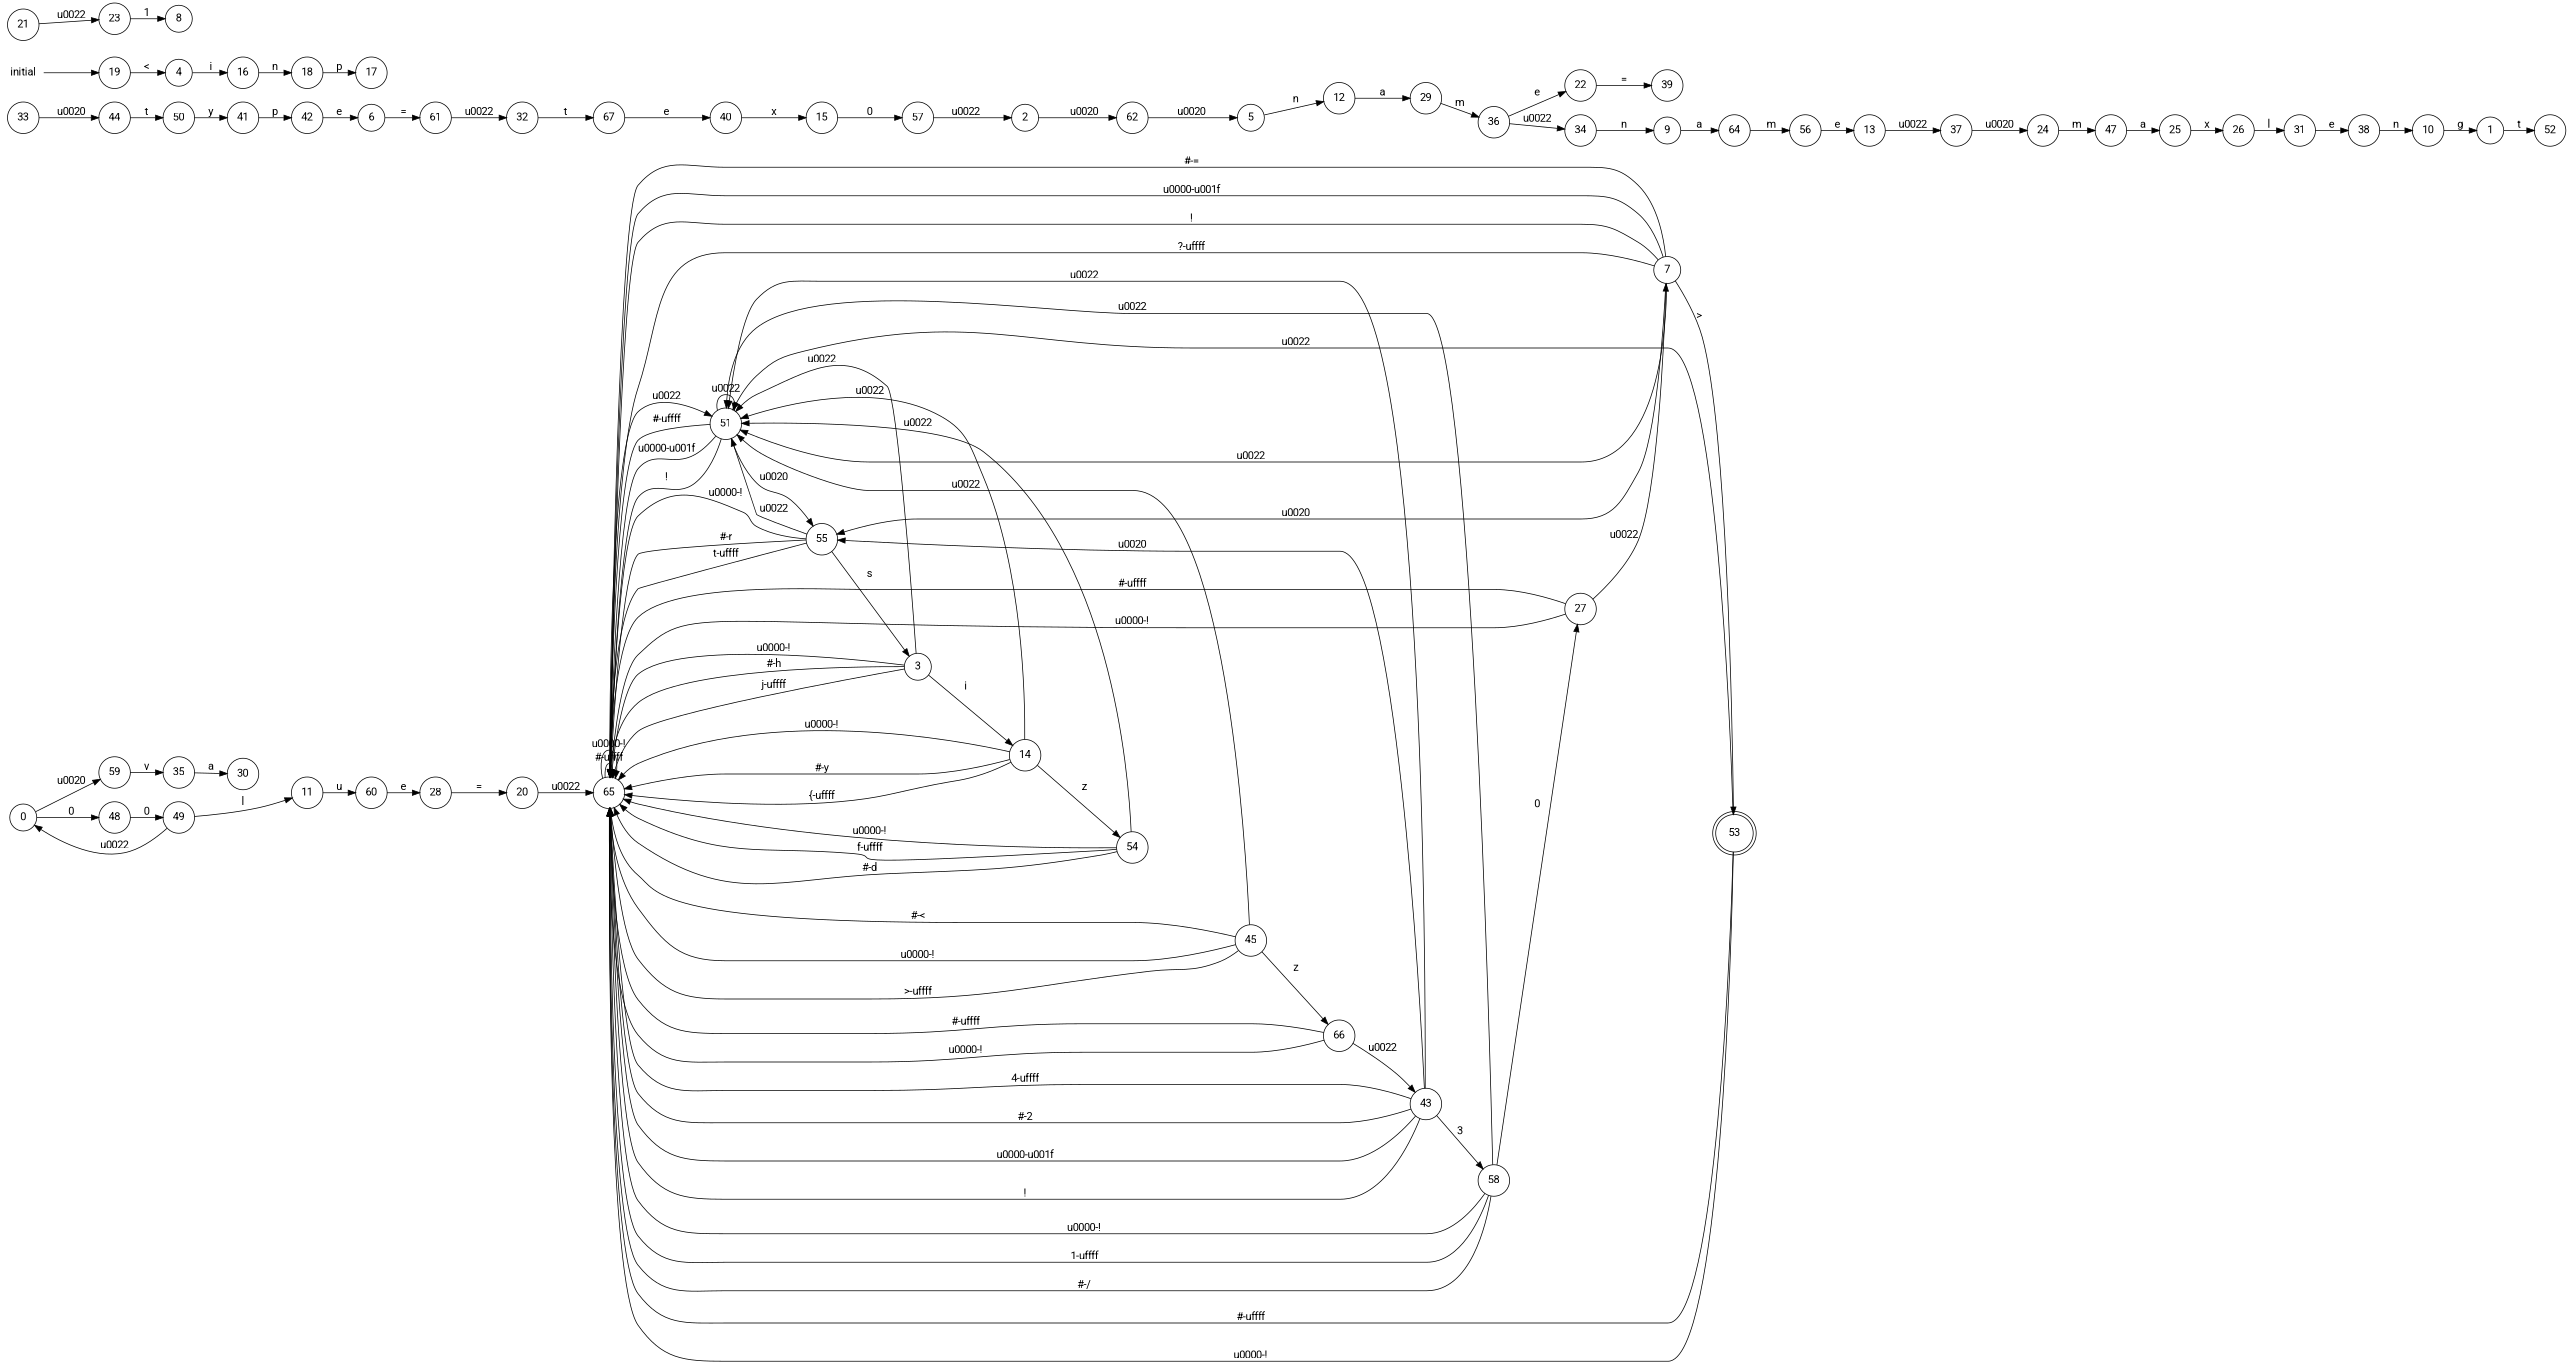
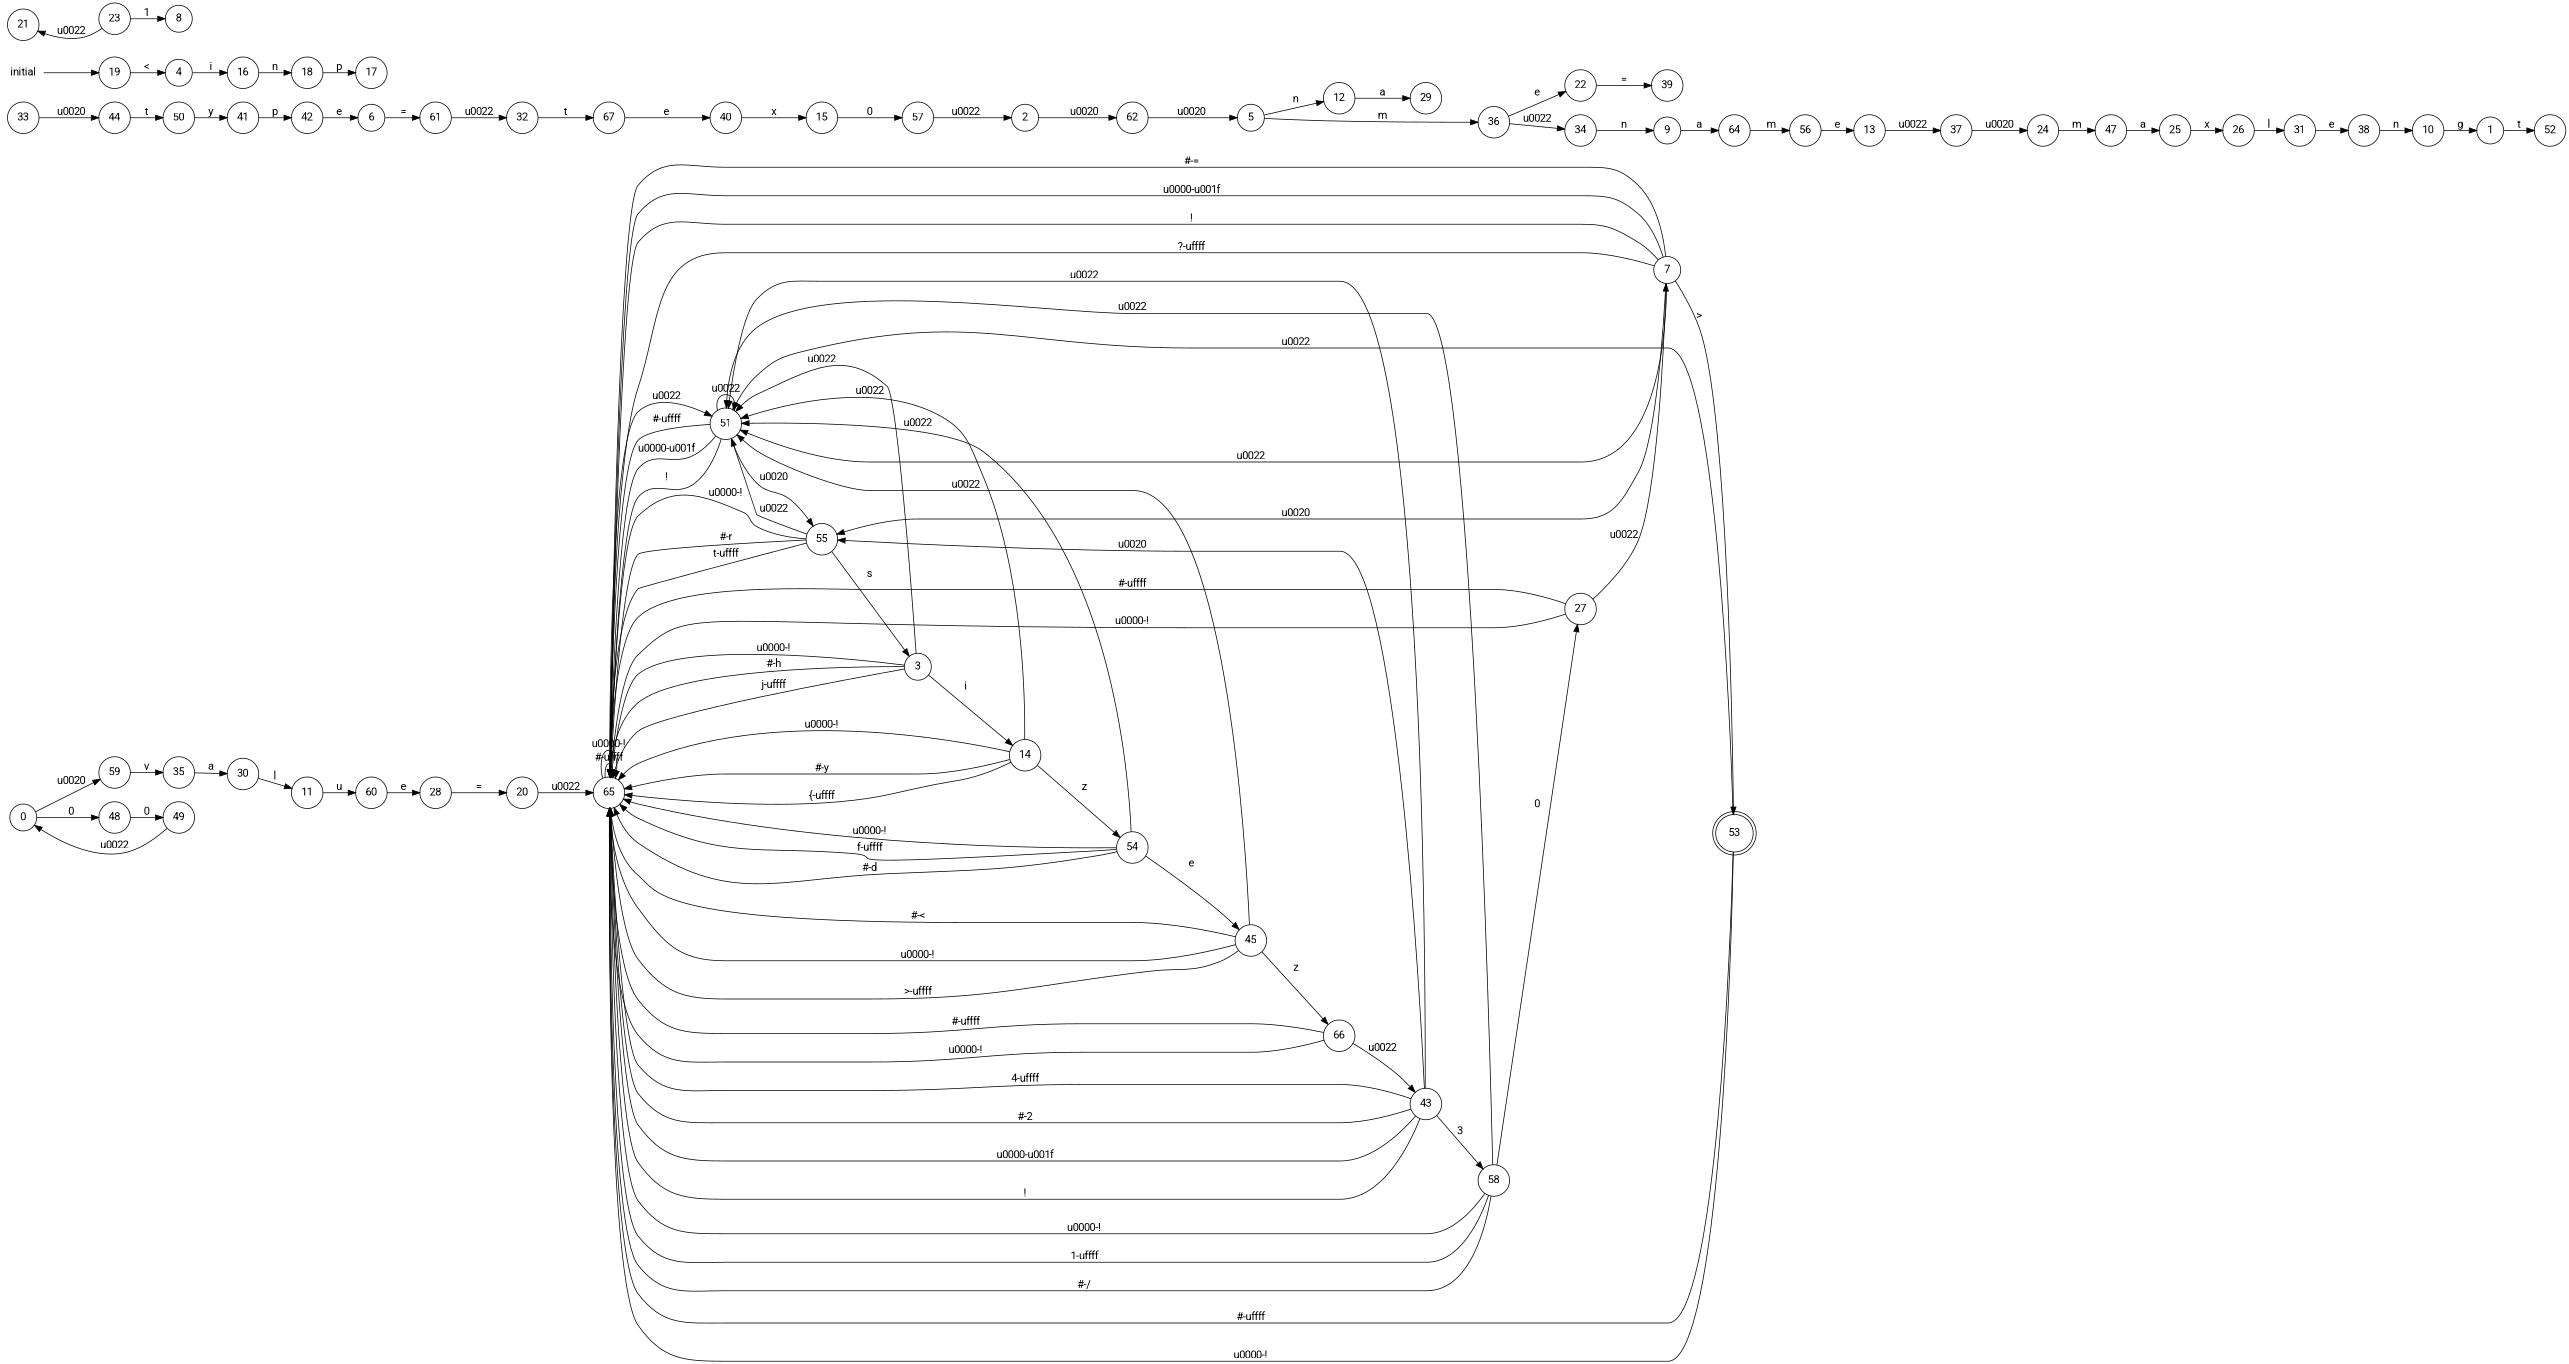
edge "21" -> "23": reversed
edge "29" -> "36": now "5" -> "36"
edge "49" -> "11": now "30" -> "11"
edge "54" -> "45": added, label "e"
